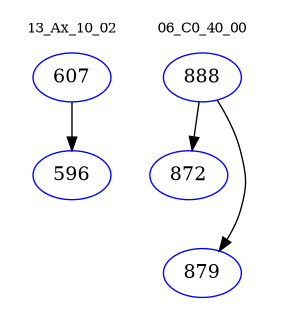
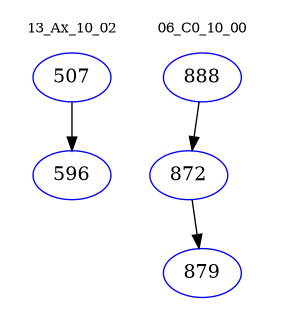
cluster "06_C0_40_00": label "06_C0_40_00" -> "06_C0_10_00"
node "607": label "607" -> "507"
edge "888" -> "879": now "872" -> "879"
